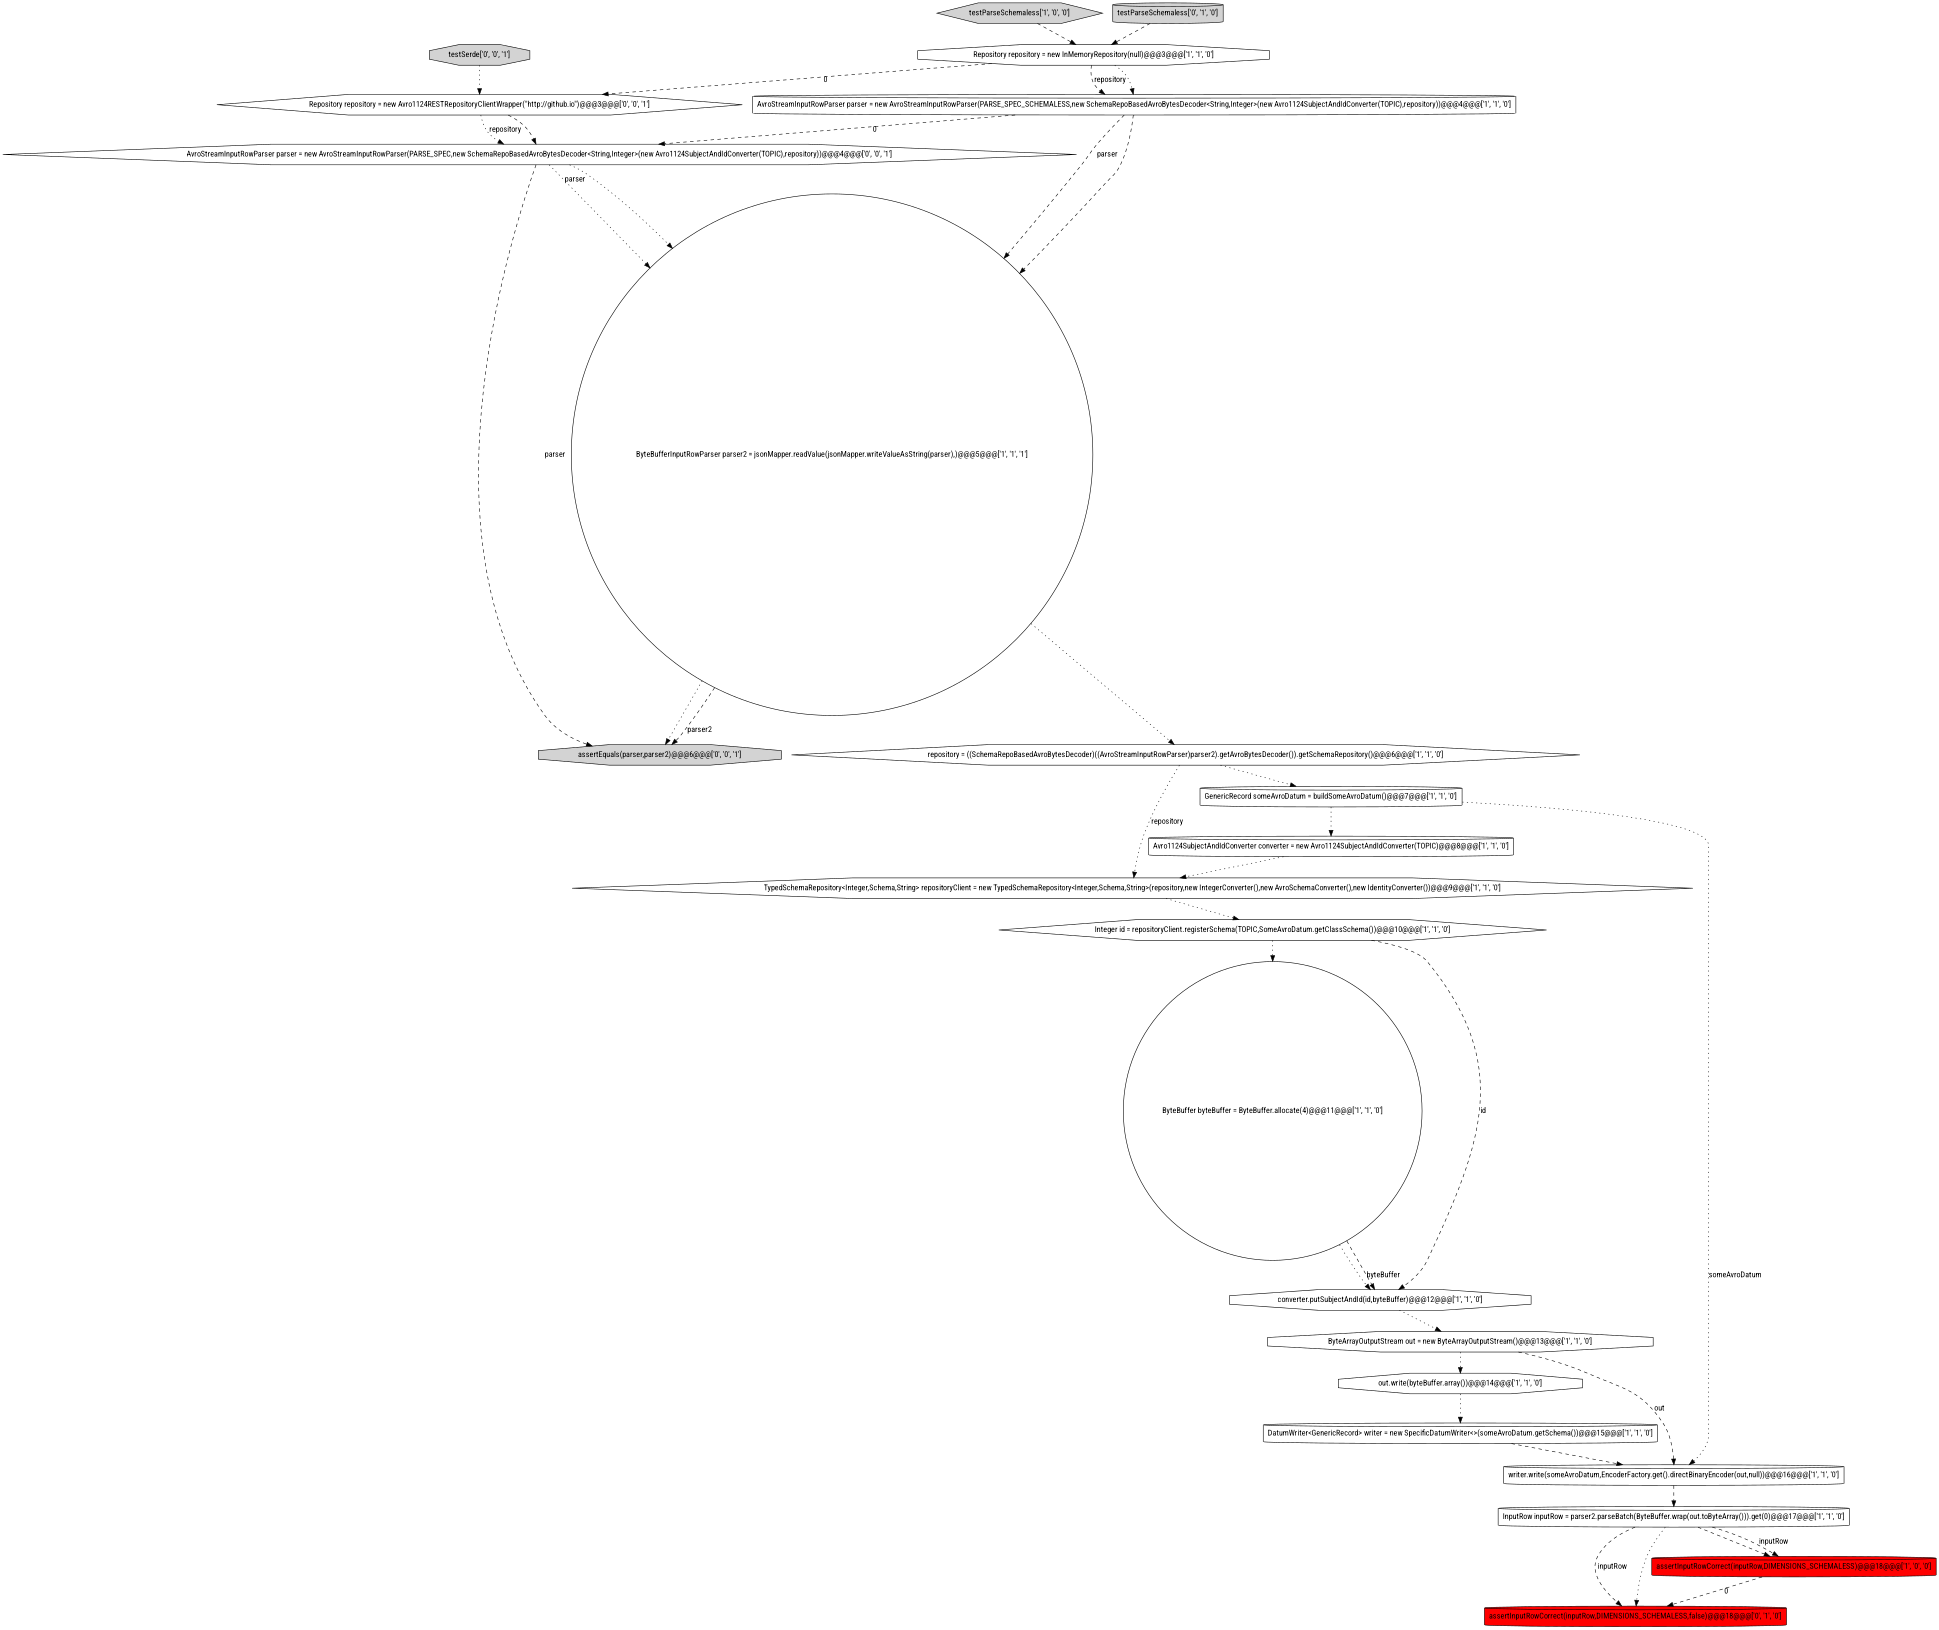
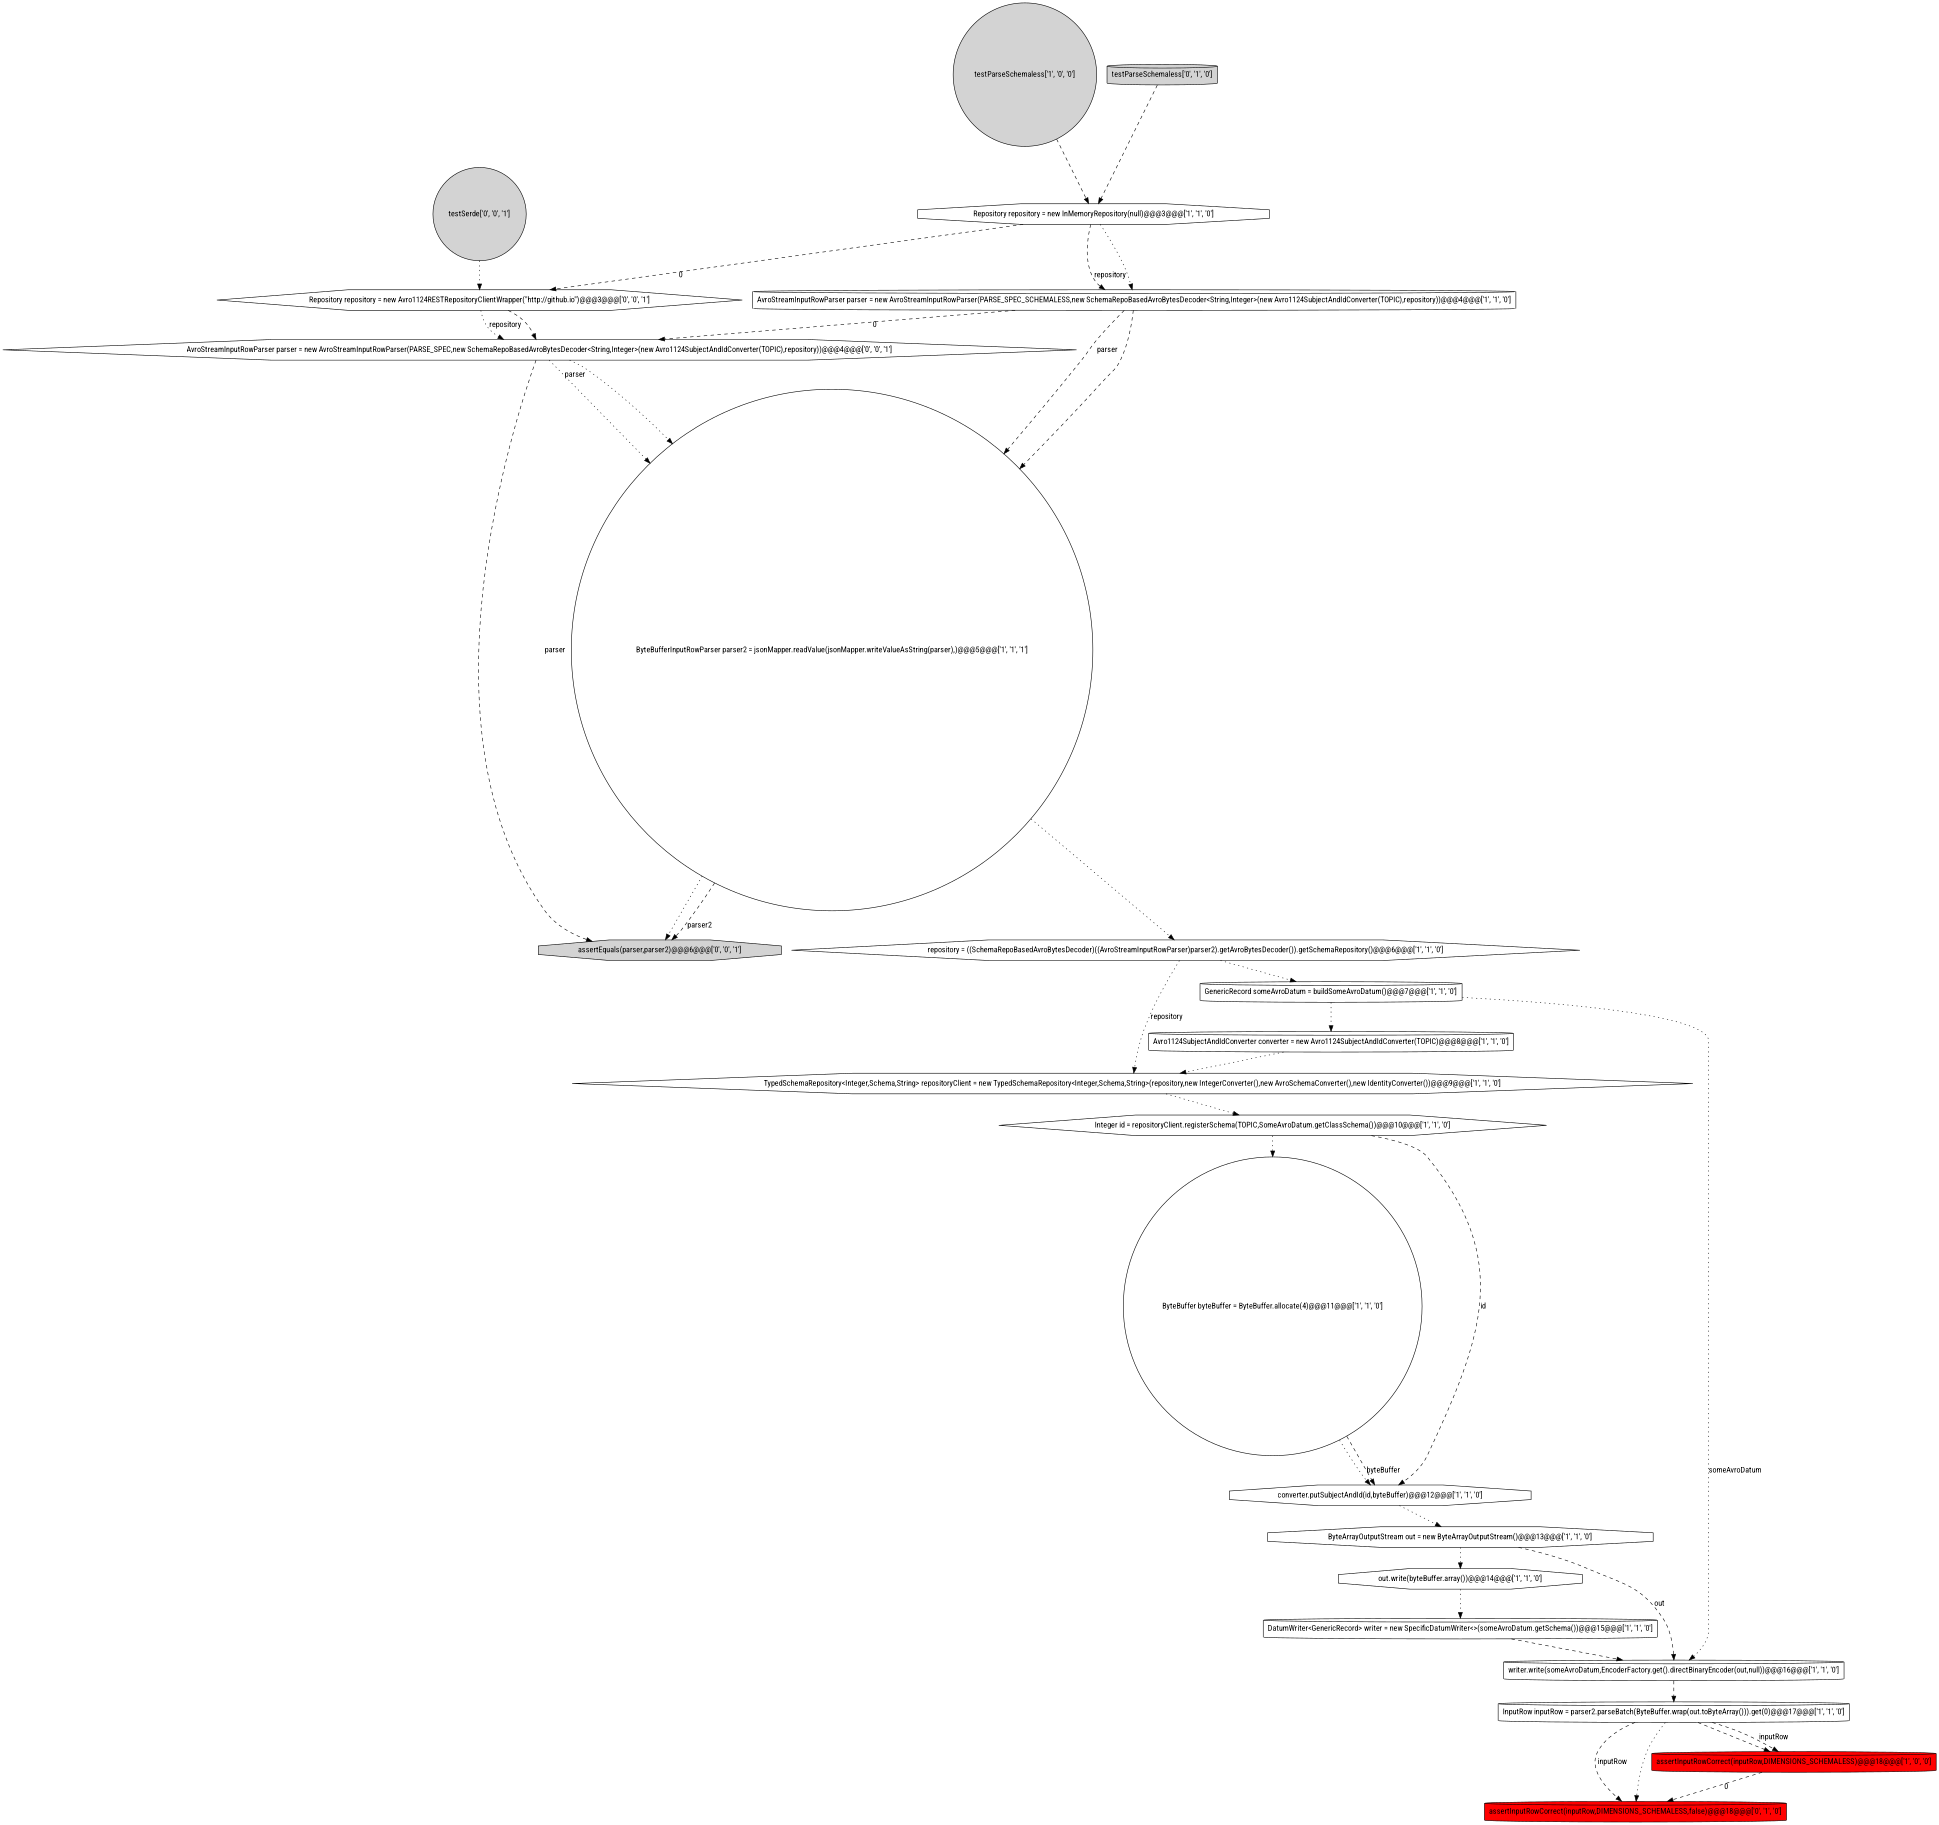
node "testParseSchemaless['1', '0', '0']": shape hexagon -> circle
node "testSerde['0', '0', '1']": shape octagon -> circle
